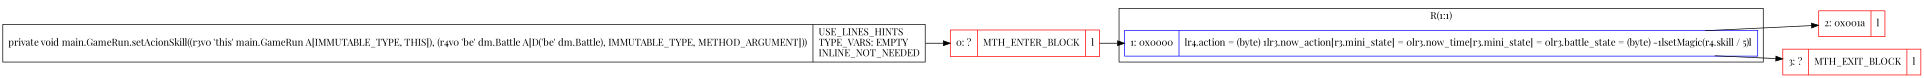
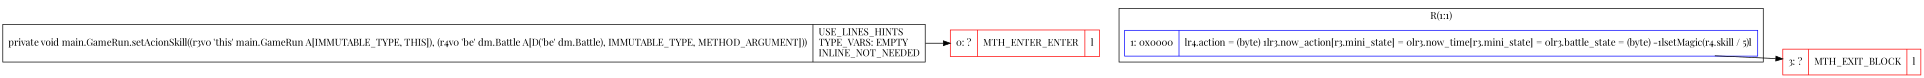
node "2: 0x001a": removed
node "0: ?": text "MTH_ENTER_BLOCK" -> "MTH_ENTER_ENTER"
edge "0: ?" -> "1: 0x0000": removed
